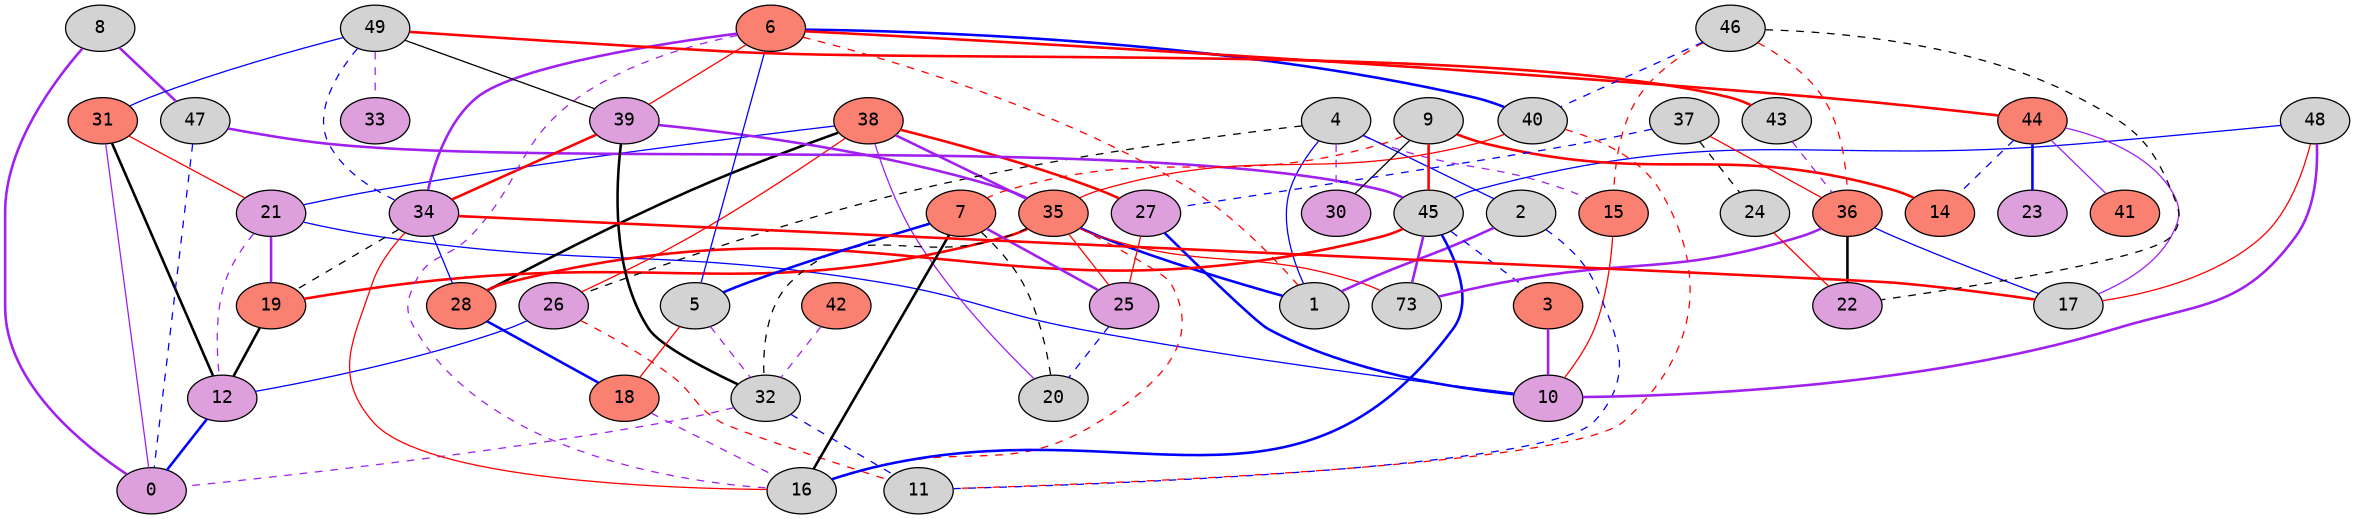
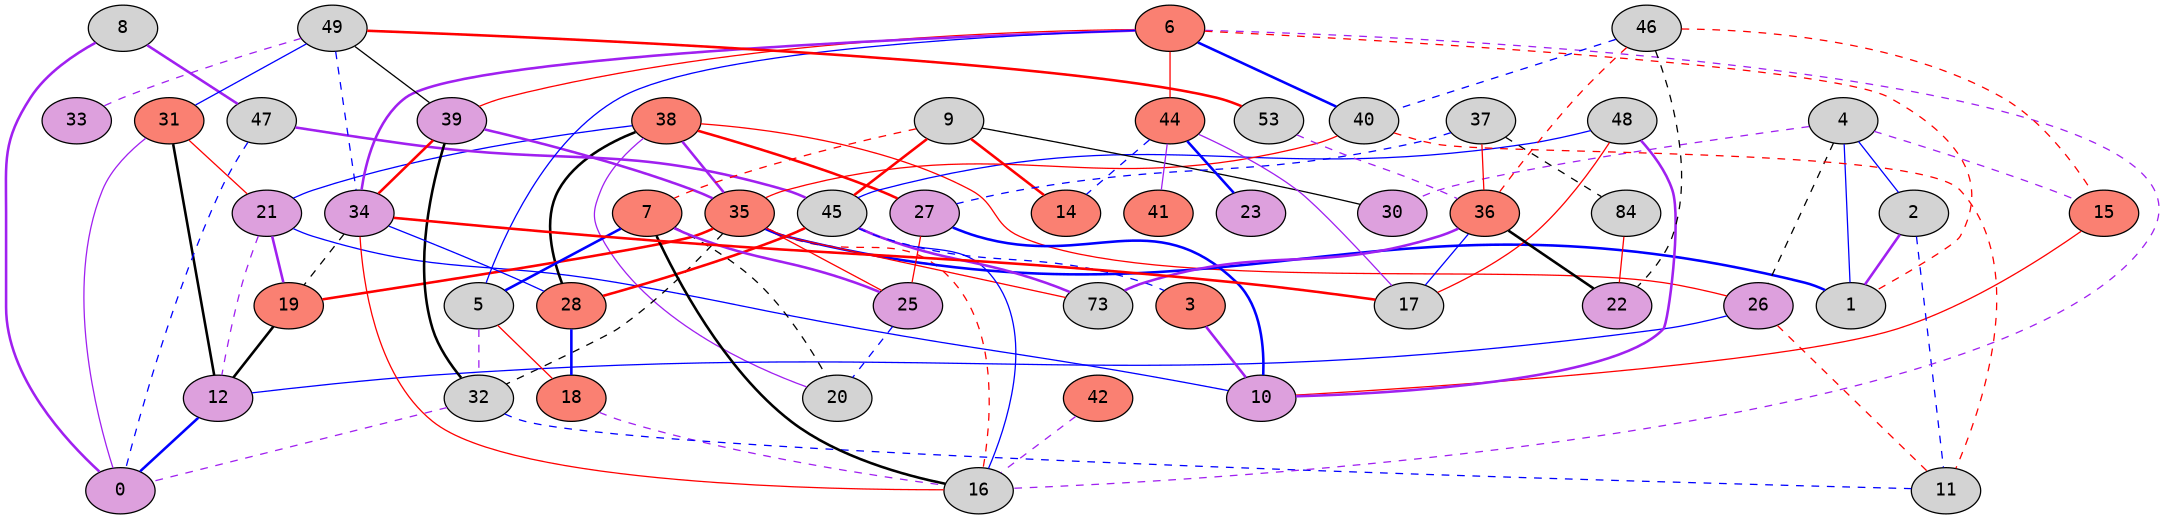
edge "6" -- "44": style bold -> solid
node "43": label "43" -> "53"
node "24": label "24" -> "84"
edge "42" -- "32": now "42" -- "16"
edge "45" -- "16": style bold -> solid
